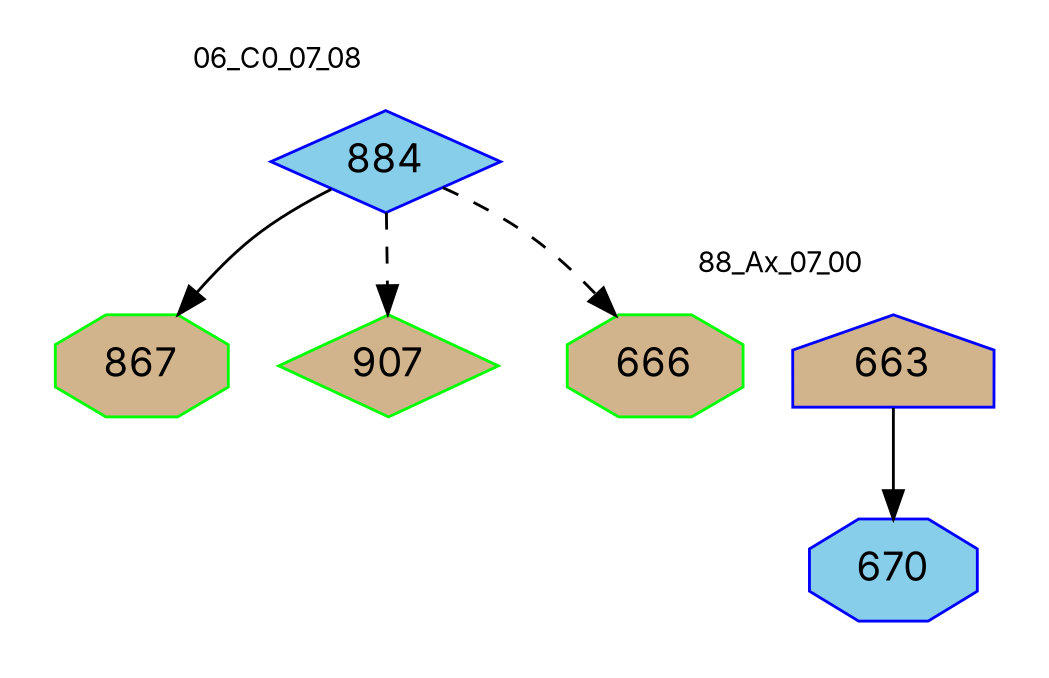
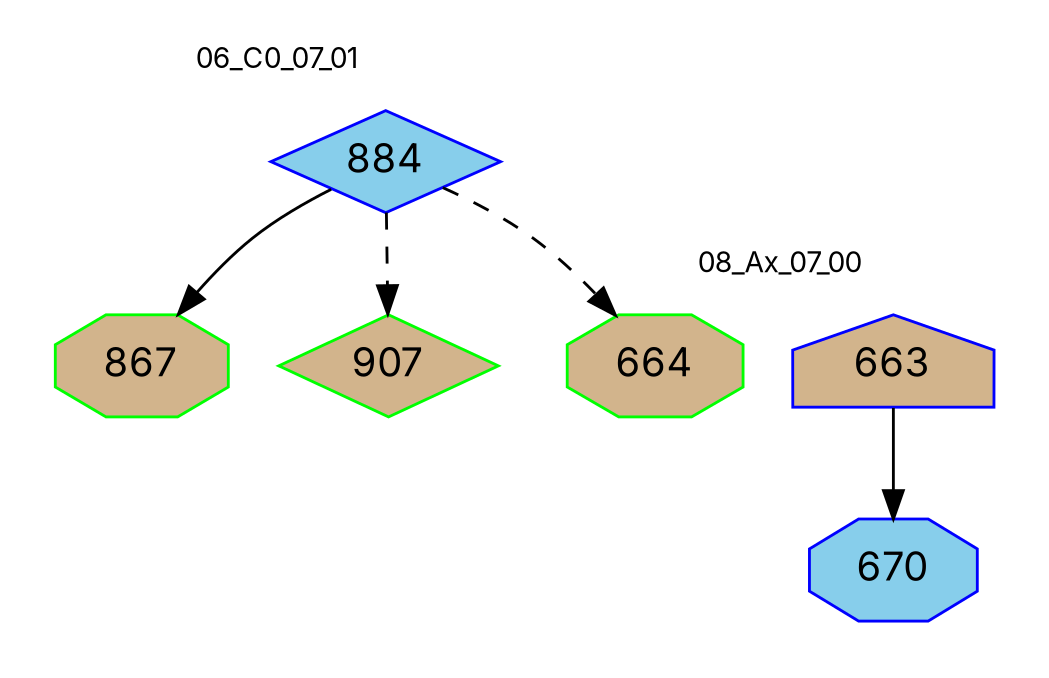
cluster "06_C0_07_08": label "06_C0_07_08" -> "06_C0_07_01"
cluster "88_Ax_07_00": label "88_Ax_07_00" -> "08_Ax_07_00"
node "666": label "666" -> "664"
